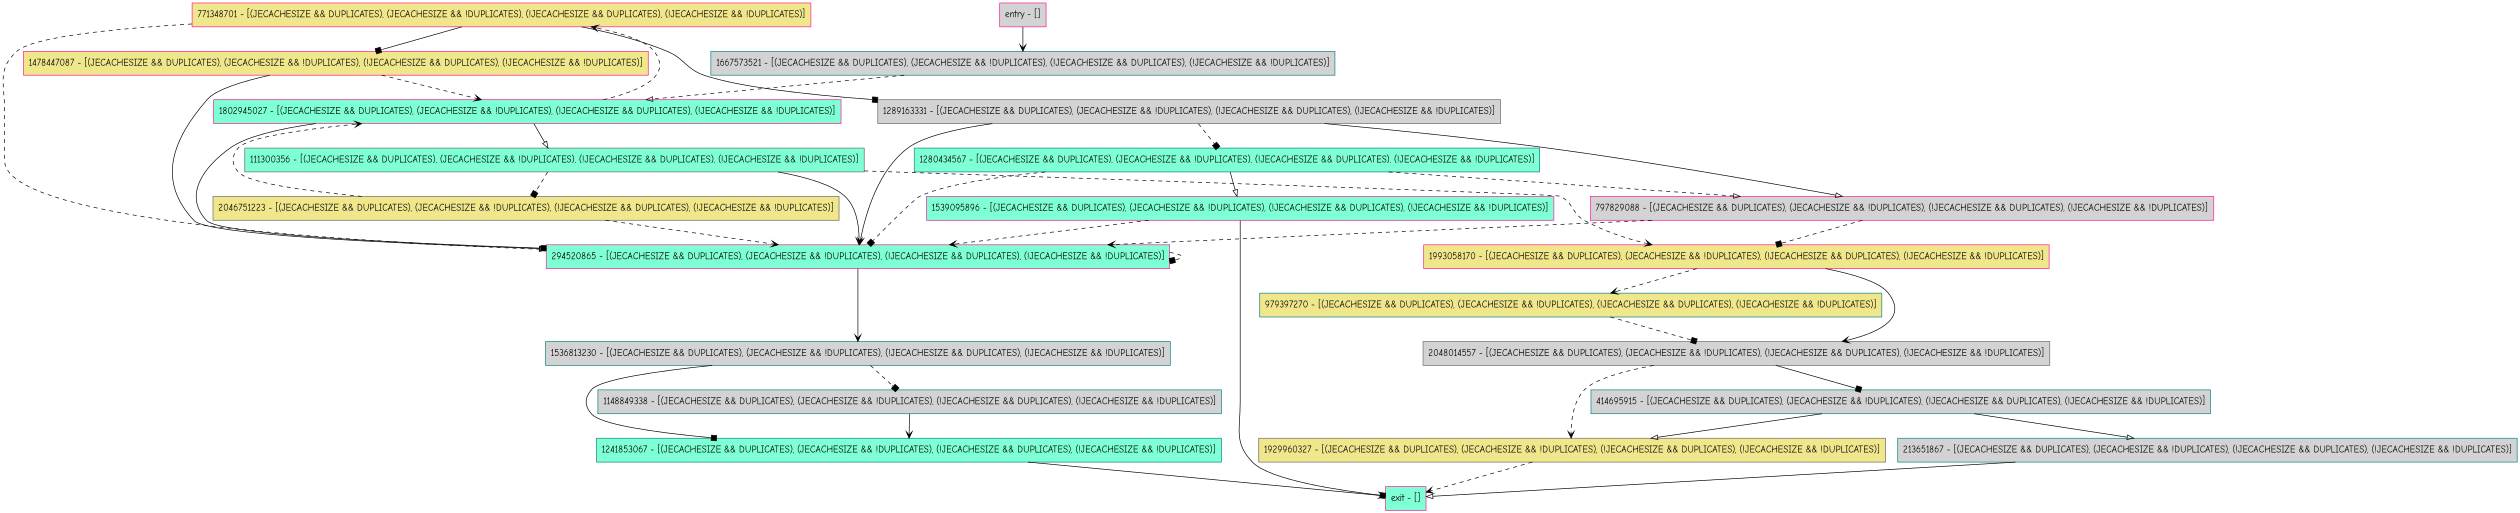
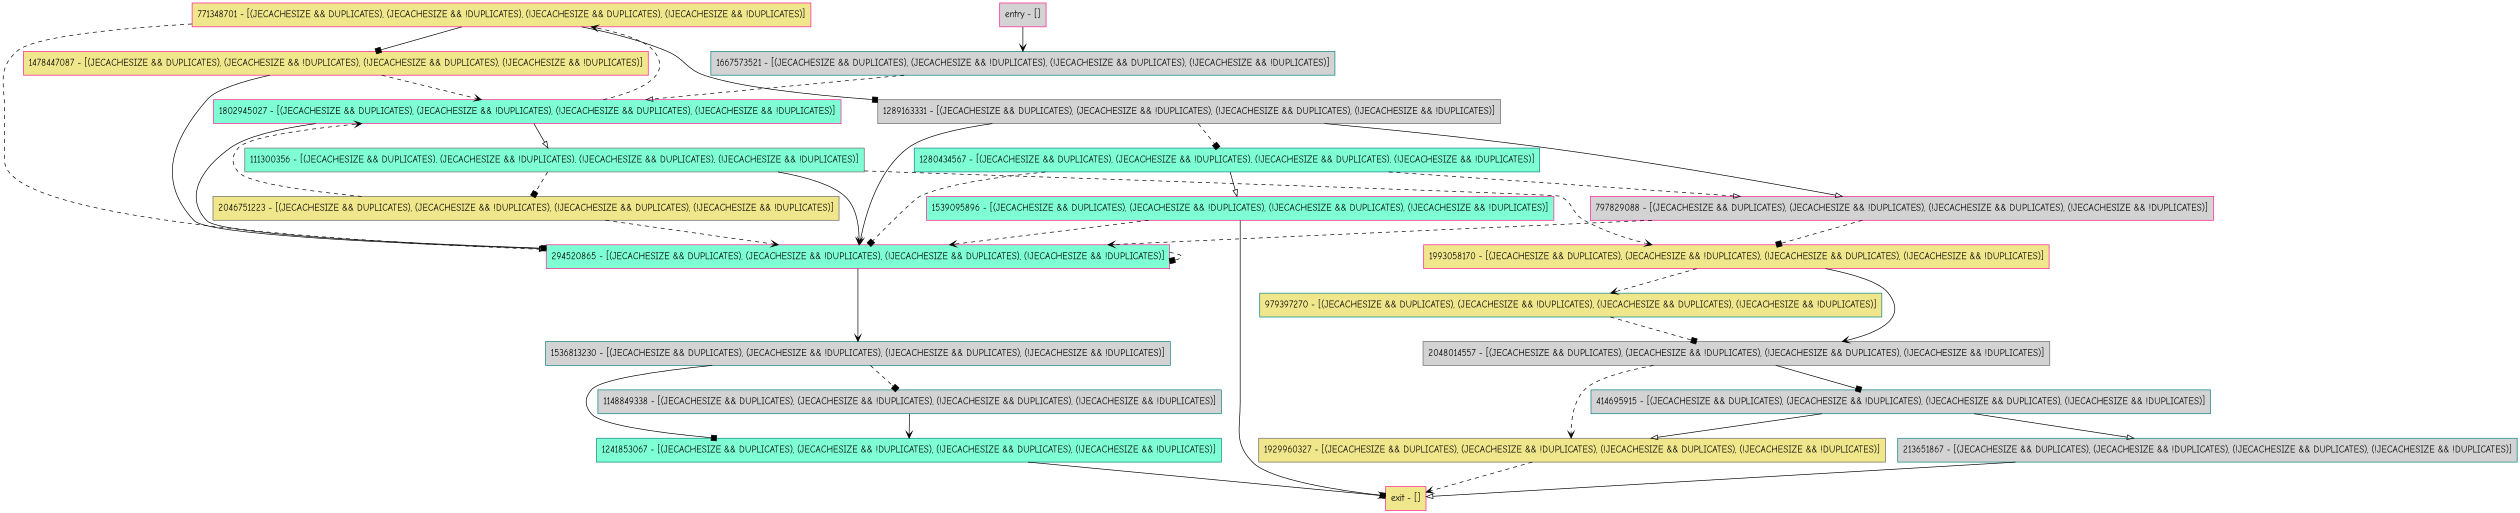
node "exit - []": fillcolor aquamarine -> khaki
